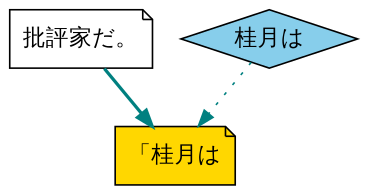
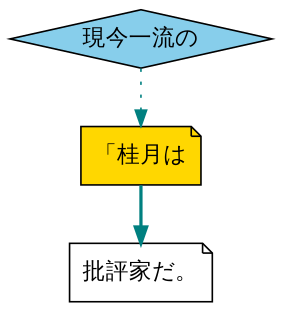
node "桂月は": label "桂月は" -> "現今一流の"
edge "批評家だ。" -> "「桂月は": reversed
